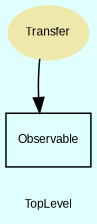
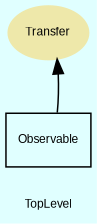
edge "Transfer" -> "Observable": reversed
